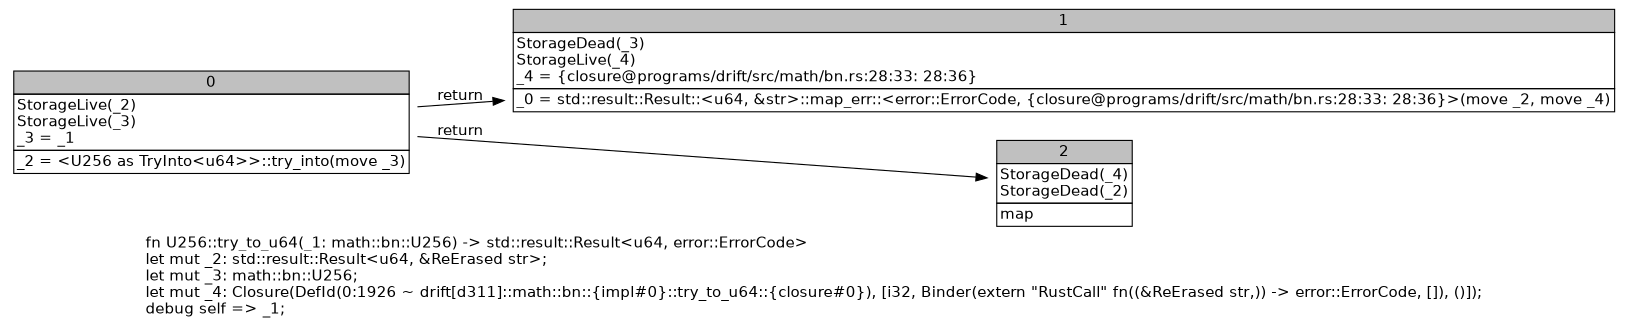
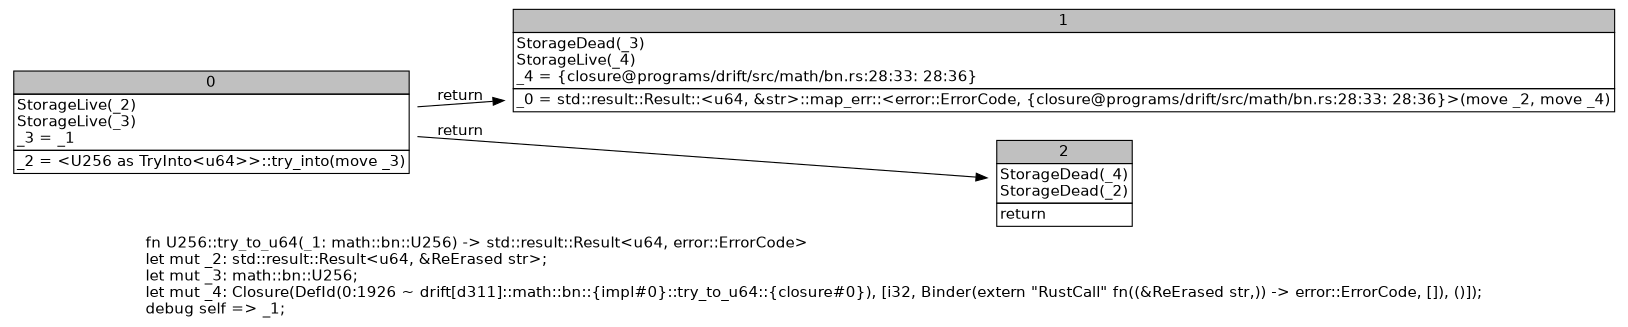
node "2": text "map" -> "return"
